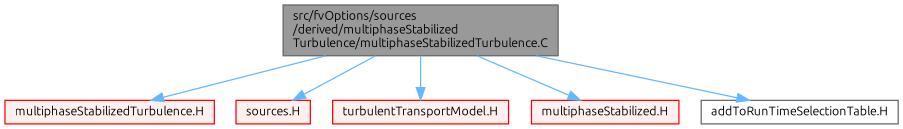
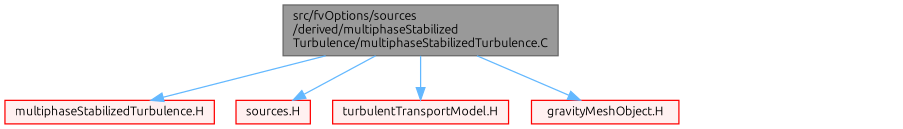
node "multiphaseStabilized.H": label "multiphaseStabilized.H" -> "gravityMeshObject.H"
node "addToRunTimeSelectionTable.H": removed
